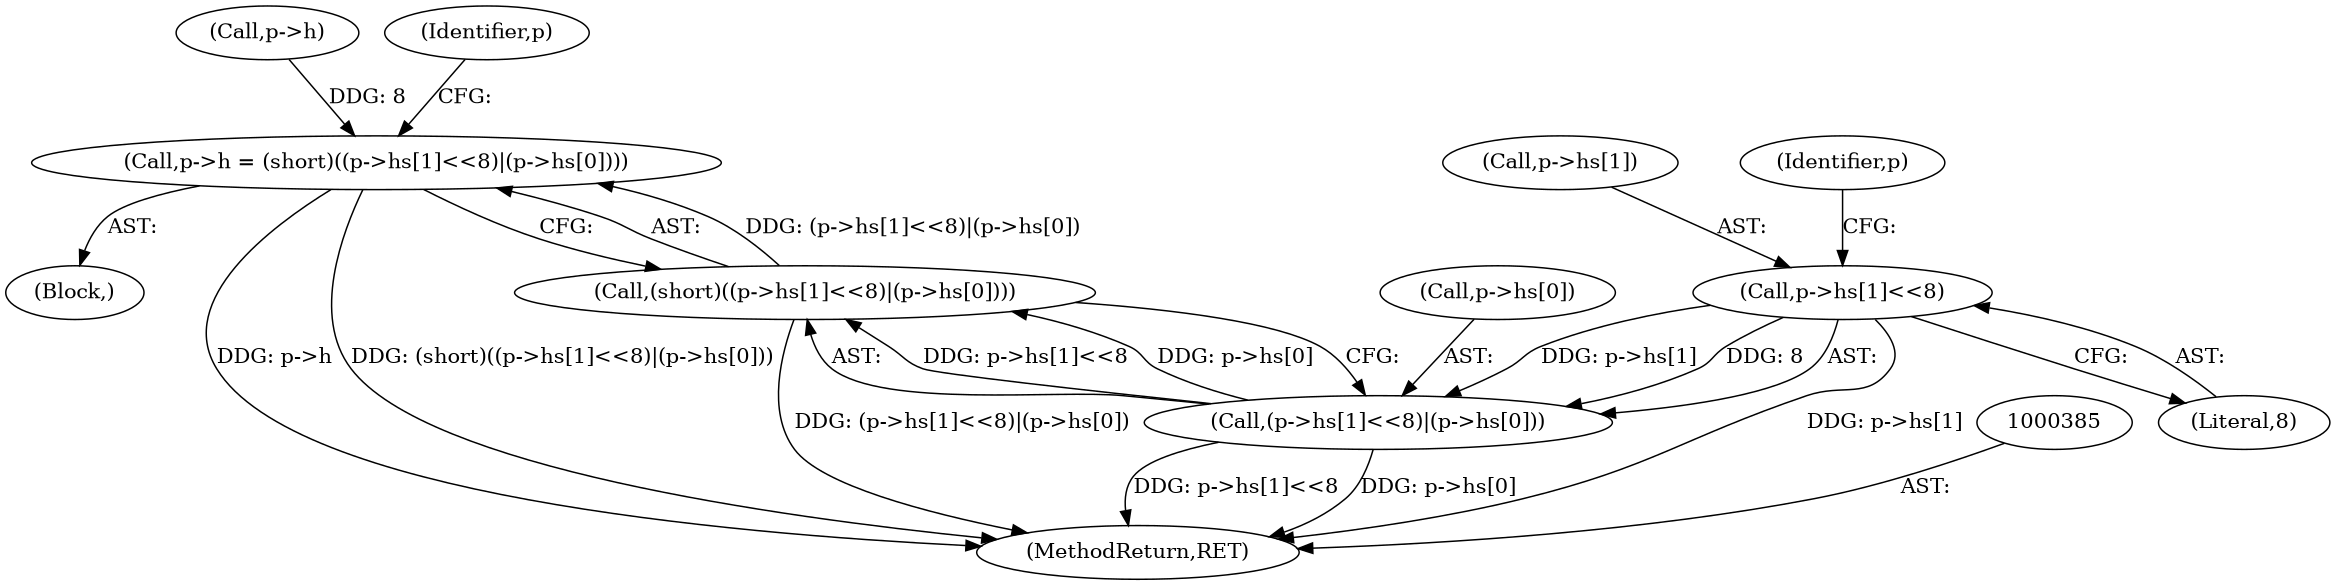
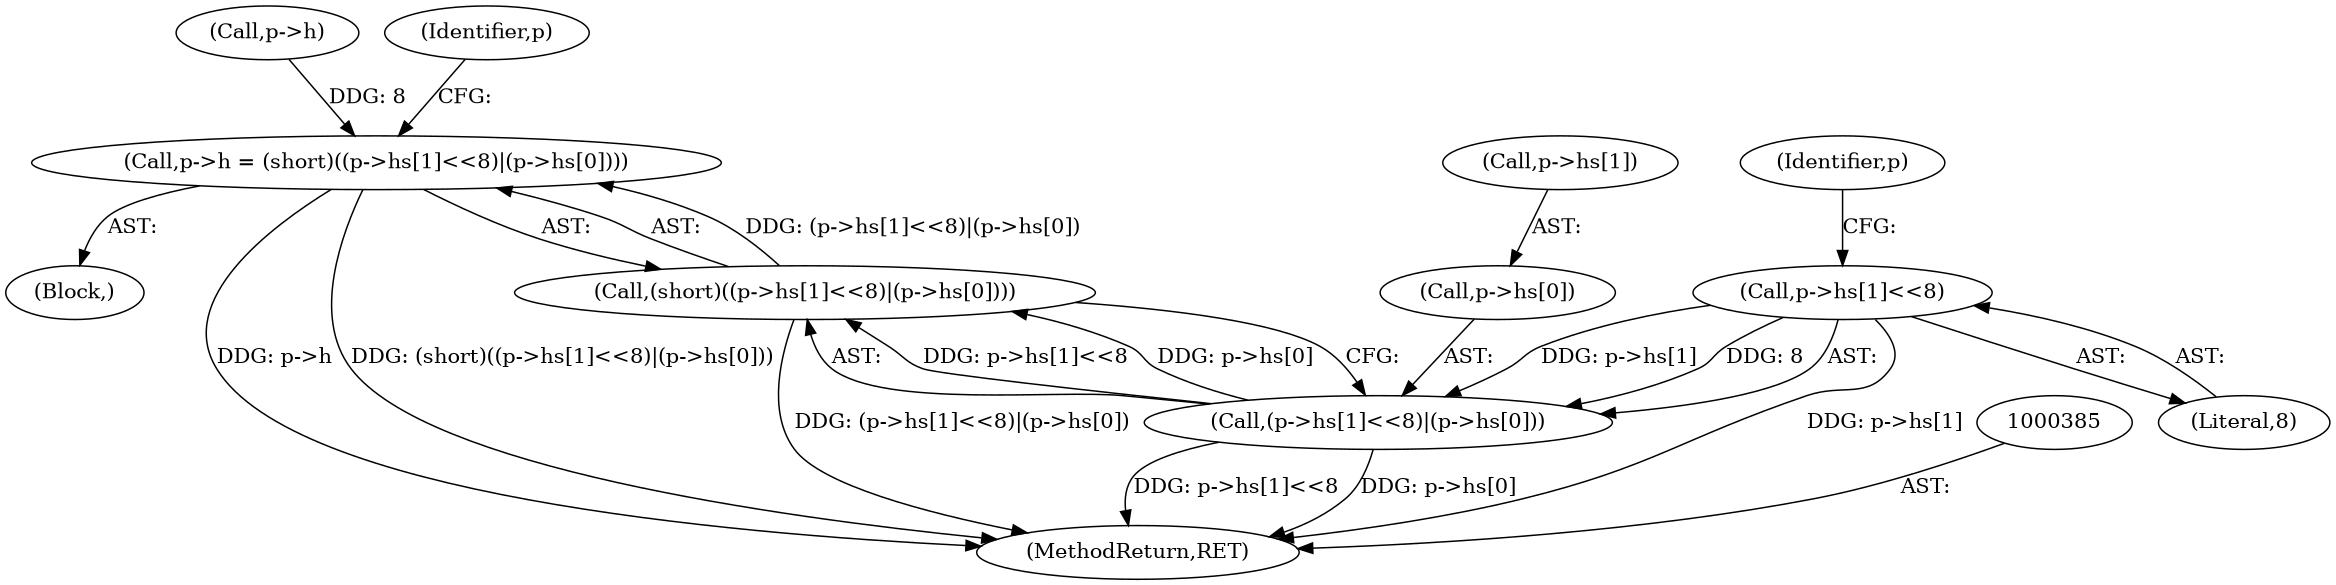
edge "(Call,p->hs[1])" -> "(Call,p->hs[1]<<8)": now "(Call,p->hs[1])" -> "(Call,p->hs[0])"
edge "(Call,p->h = (short)((p->hs[1]<<8)|(p->hs[0])))" -> "(Call,(short)((p->hs[1]<<8)|(p->hs[0])))": label "CFG: " -> "AST: "
edge "(Call,p->hs[1]<<8)" -> "(Literal,8)": label "CFG: " -> "AST: "
